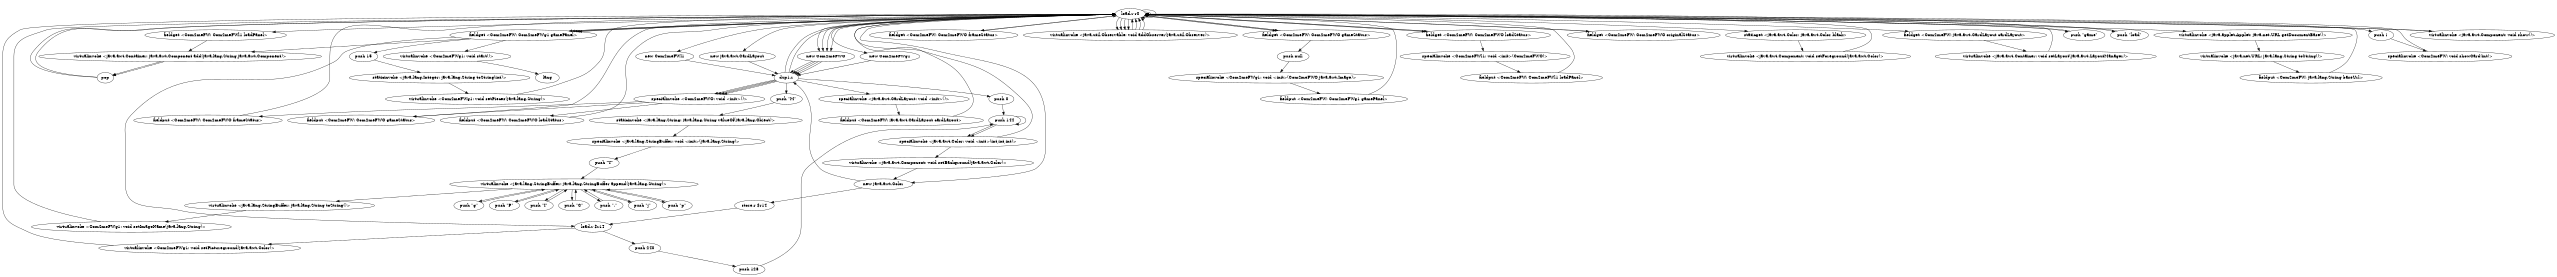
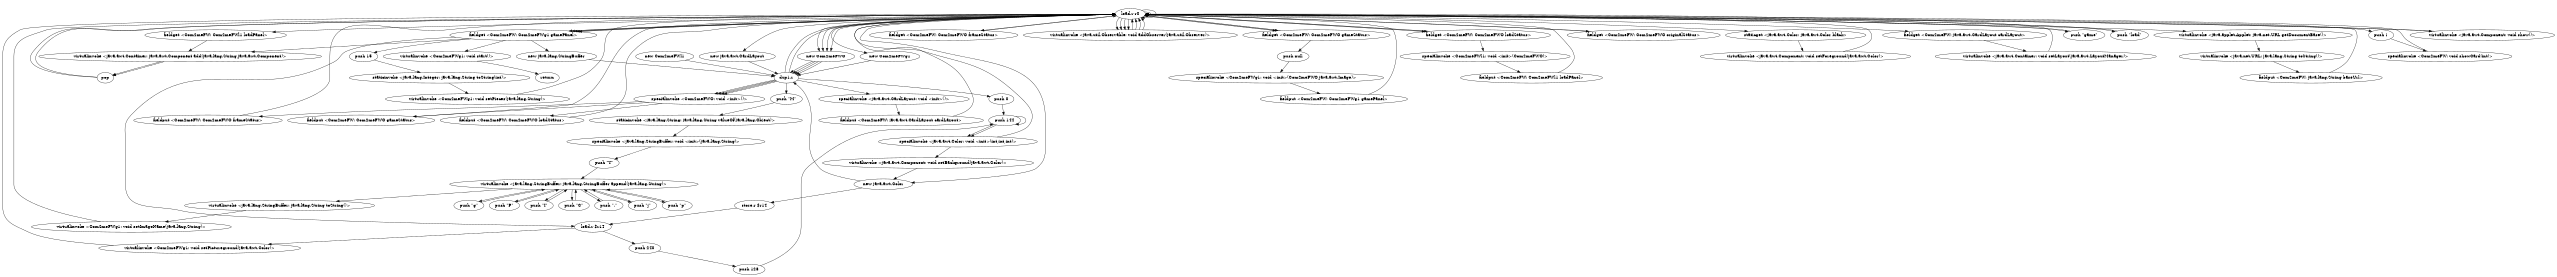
edge "load.r r0" -> "new Com2meFWl1": removed
node "new java.lang.StringBuffer": added
node "lang": label "lang" -> "return"
